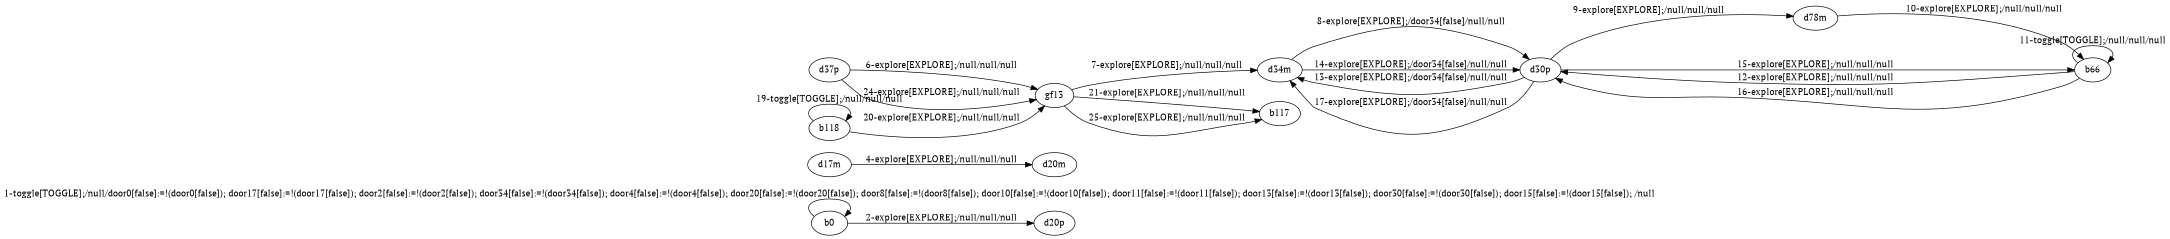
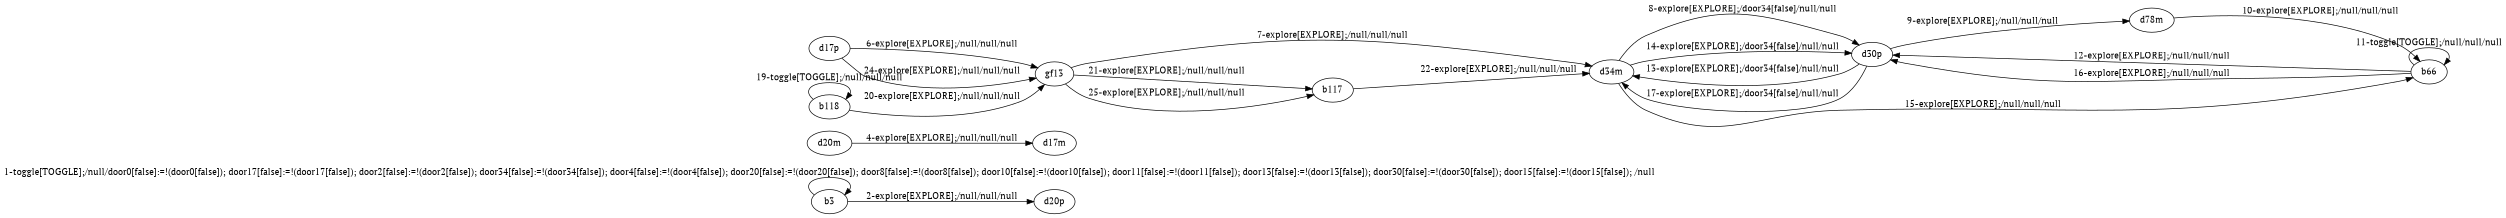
node "d37p": label "d37p" -> "d17p"
edge "d30p" -> "b66": now "d34m" -> "b66"
edge "b117" -> "d34m": added, label "22-explore[EXPLORE];/null/null/null"
edge "d17m" -> "d20m": reversed
node "b0": label "b0" -> "b3"
